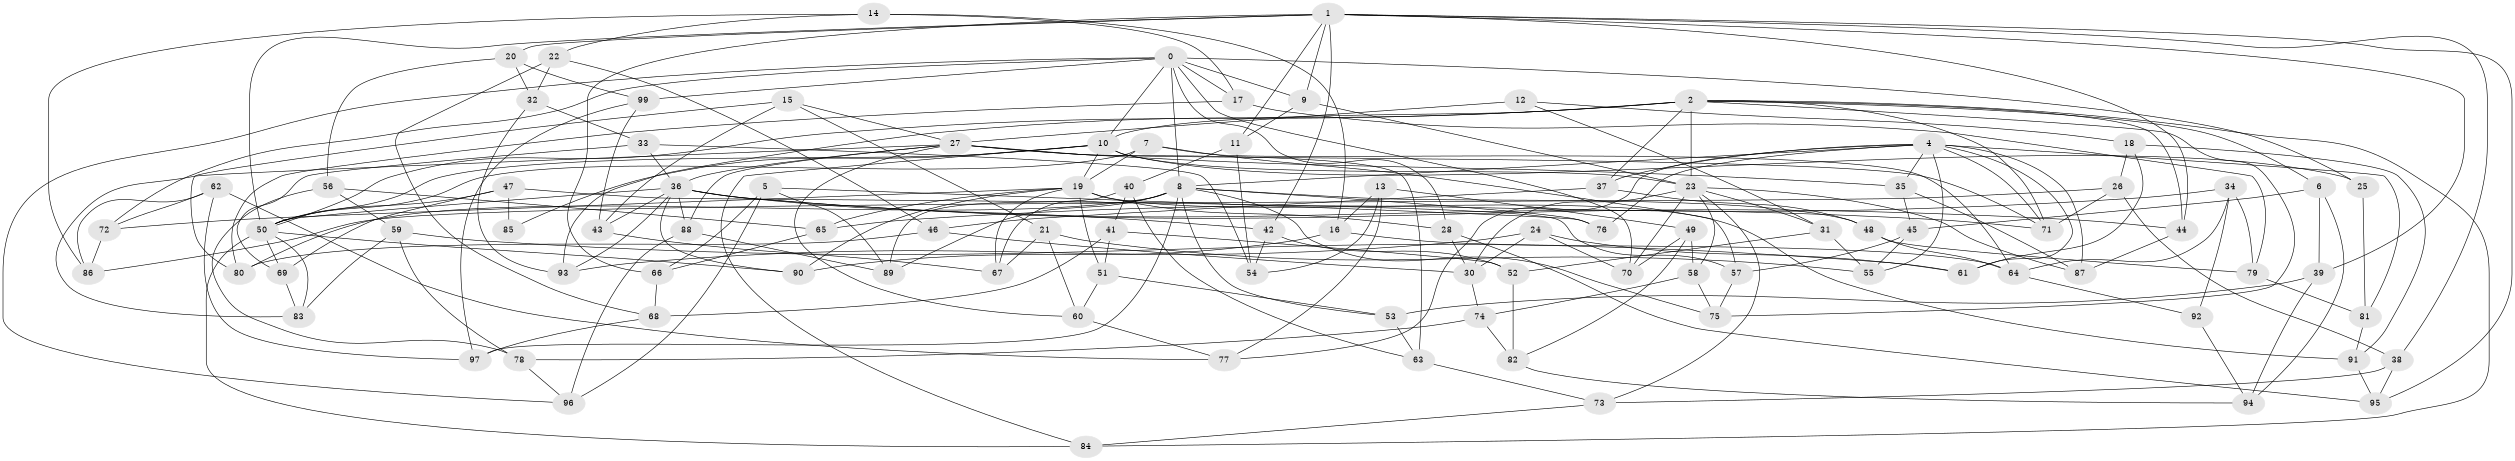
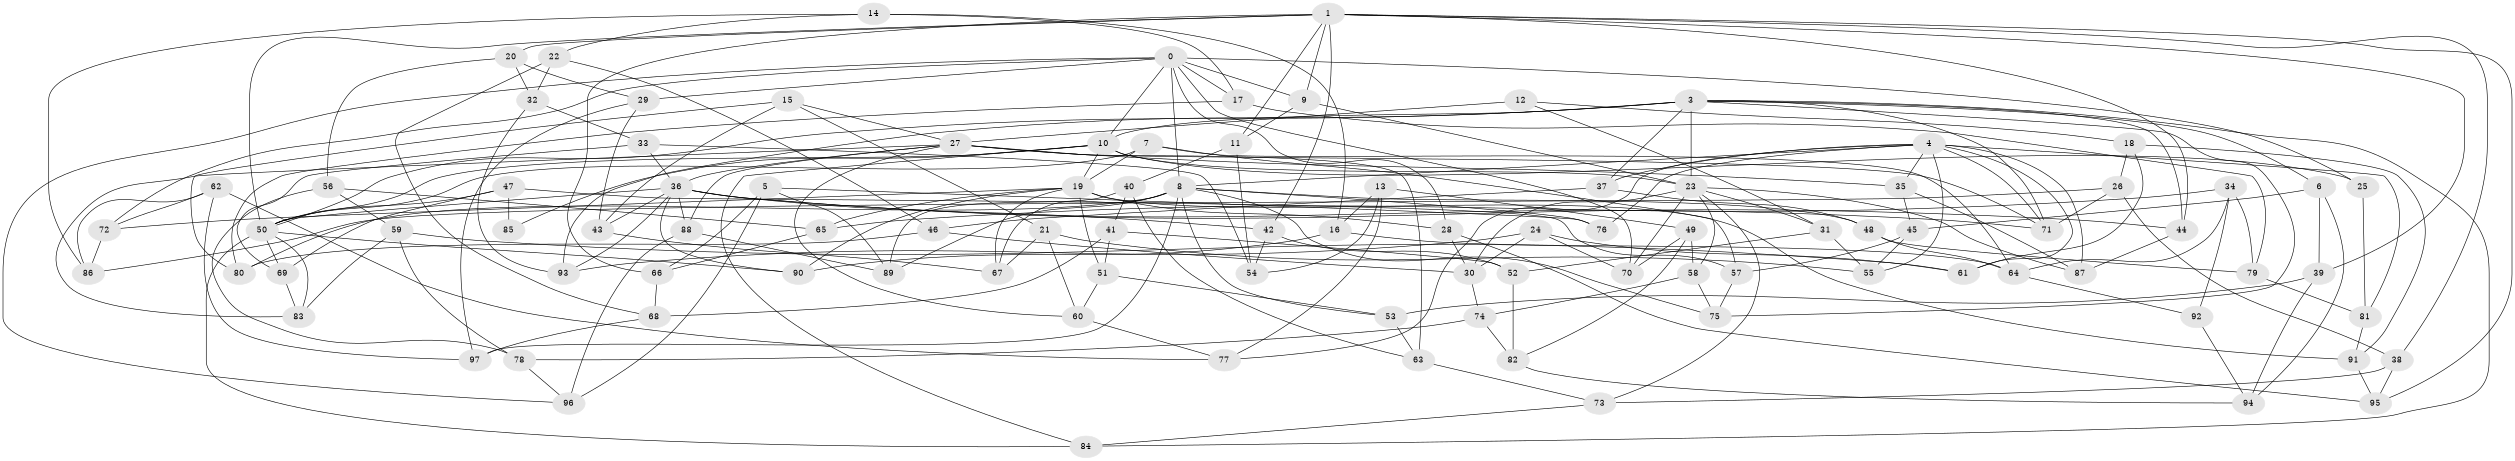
node "99": label "99" -> "29"
node "2": label "2" -> "3"
